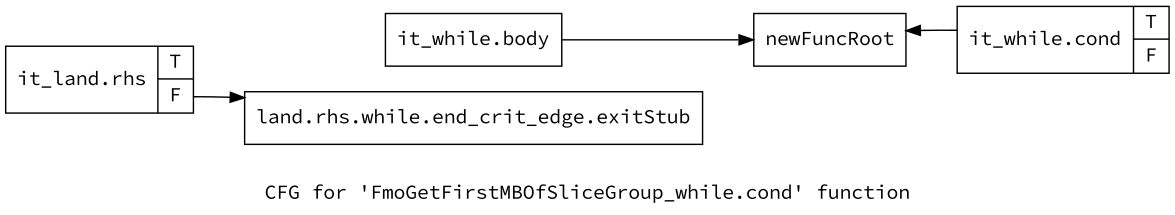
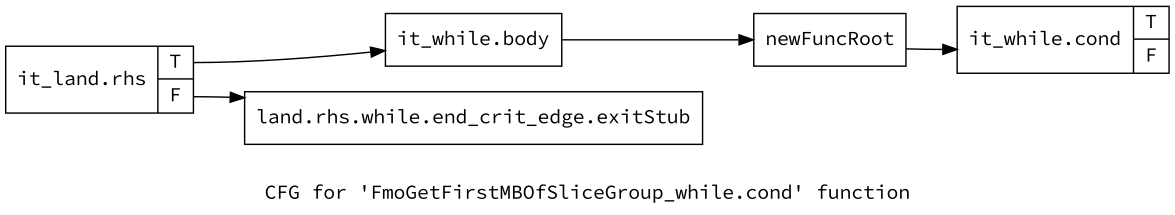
edge "it_while.cond" -> "newFuncRoot": reversed
edge "it_land.rhs" -> "it_while.body": added
